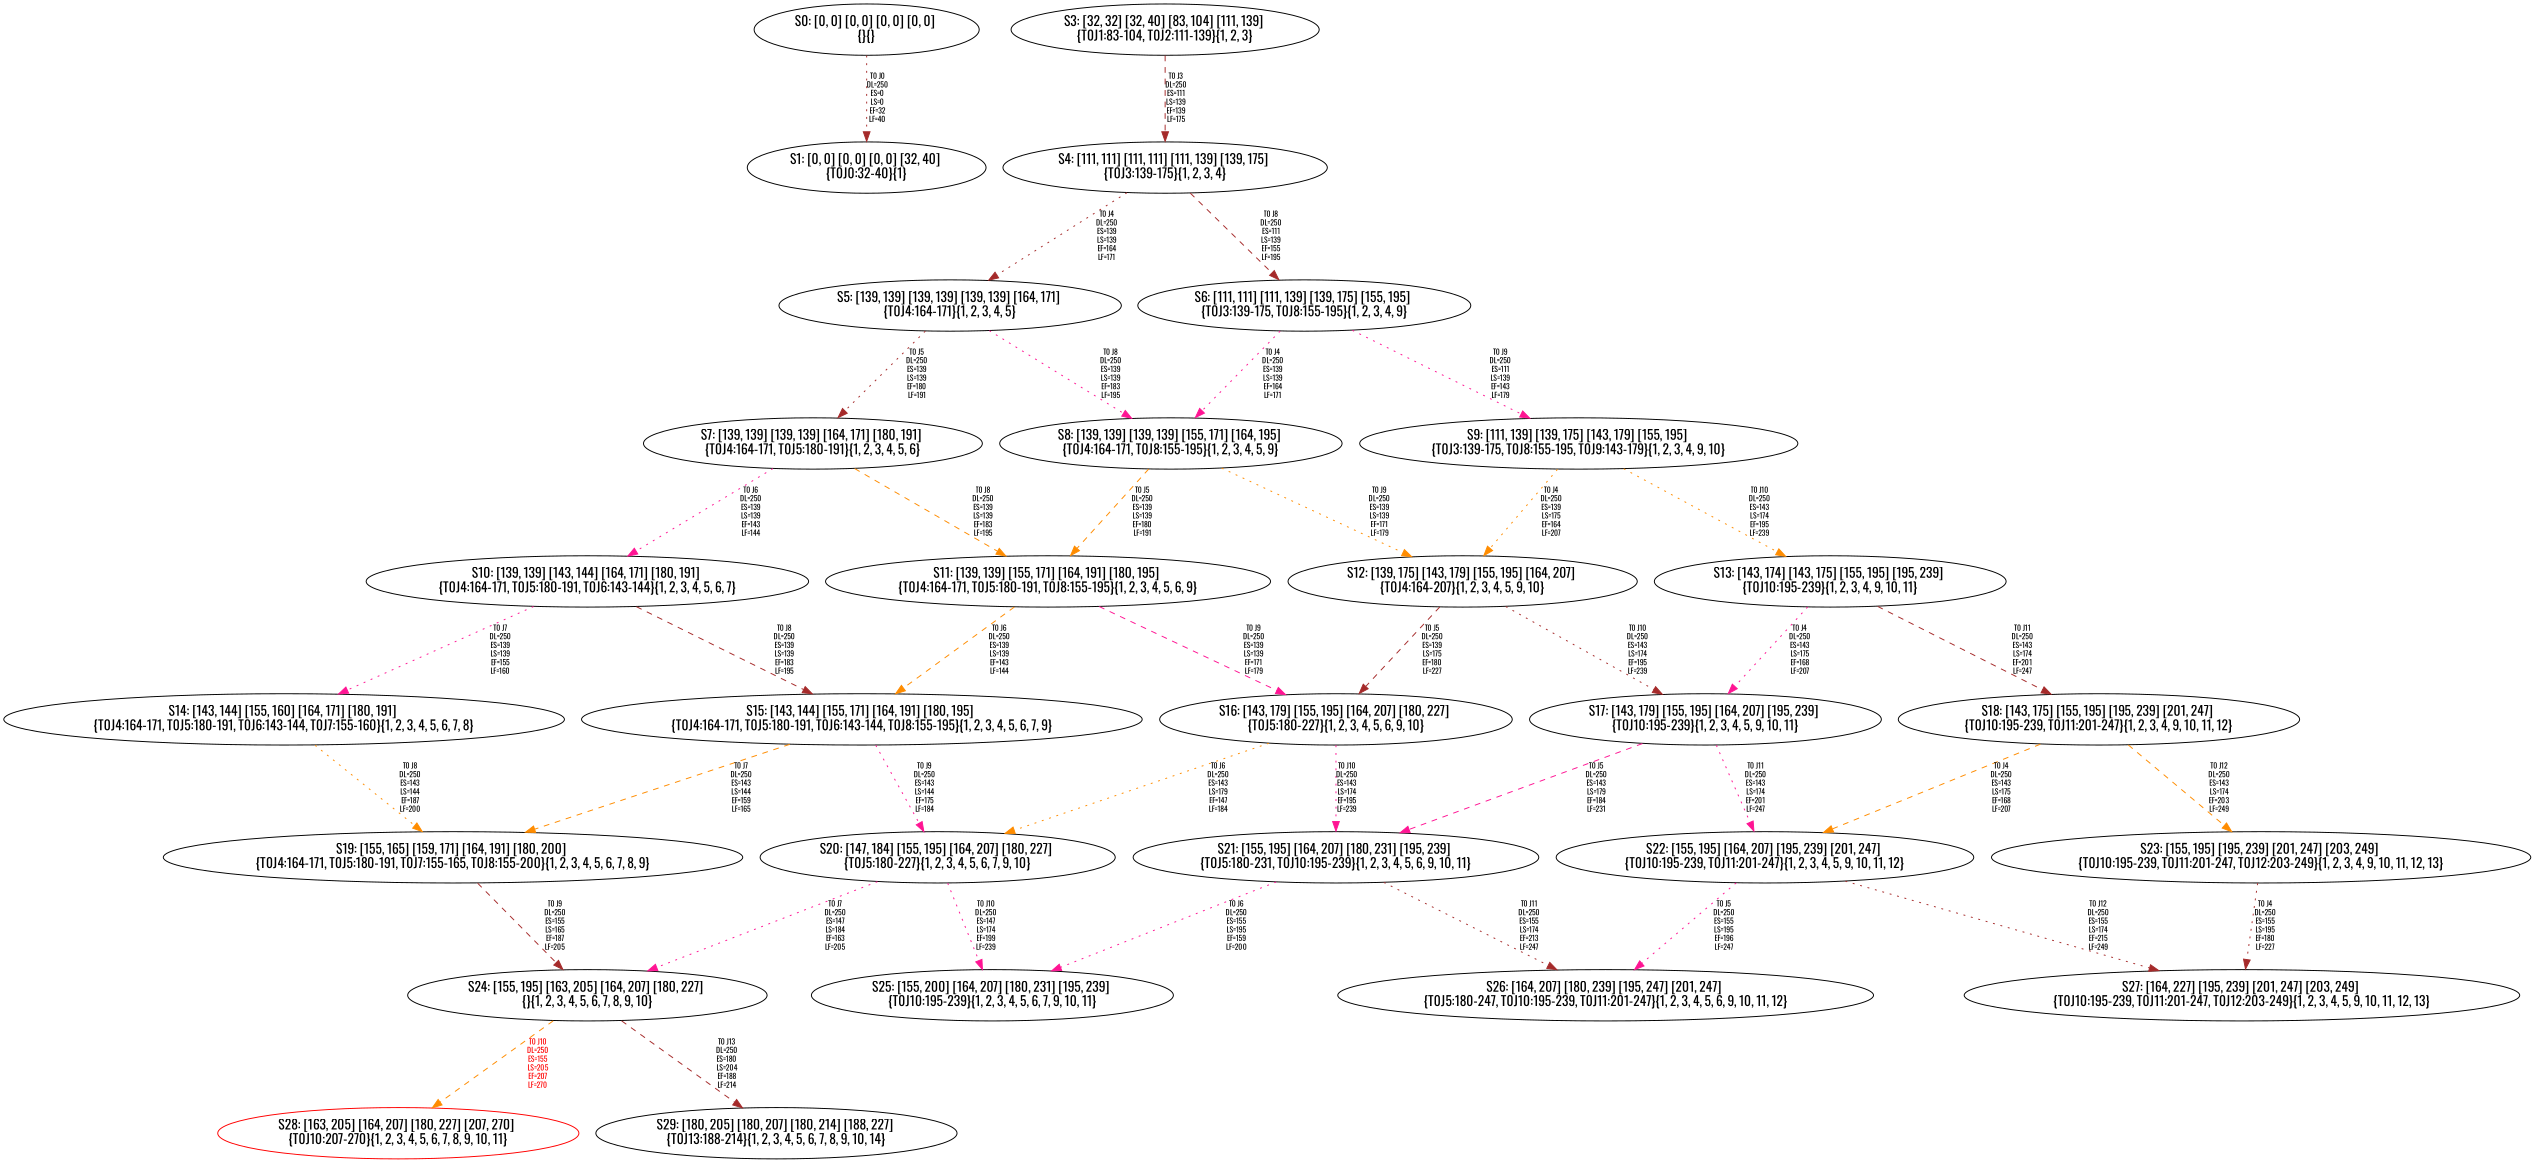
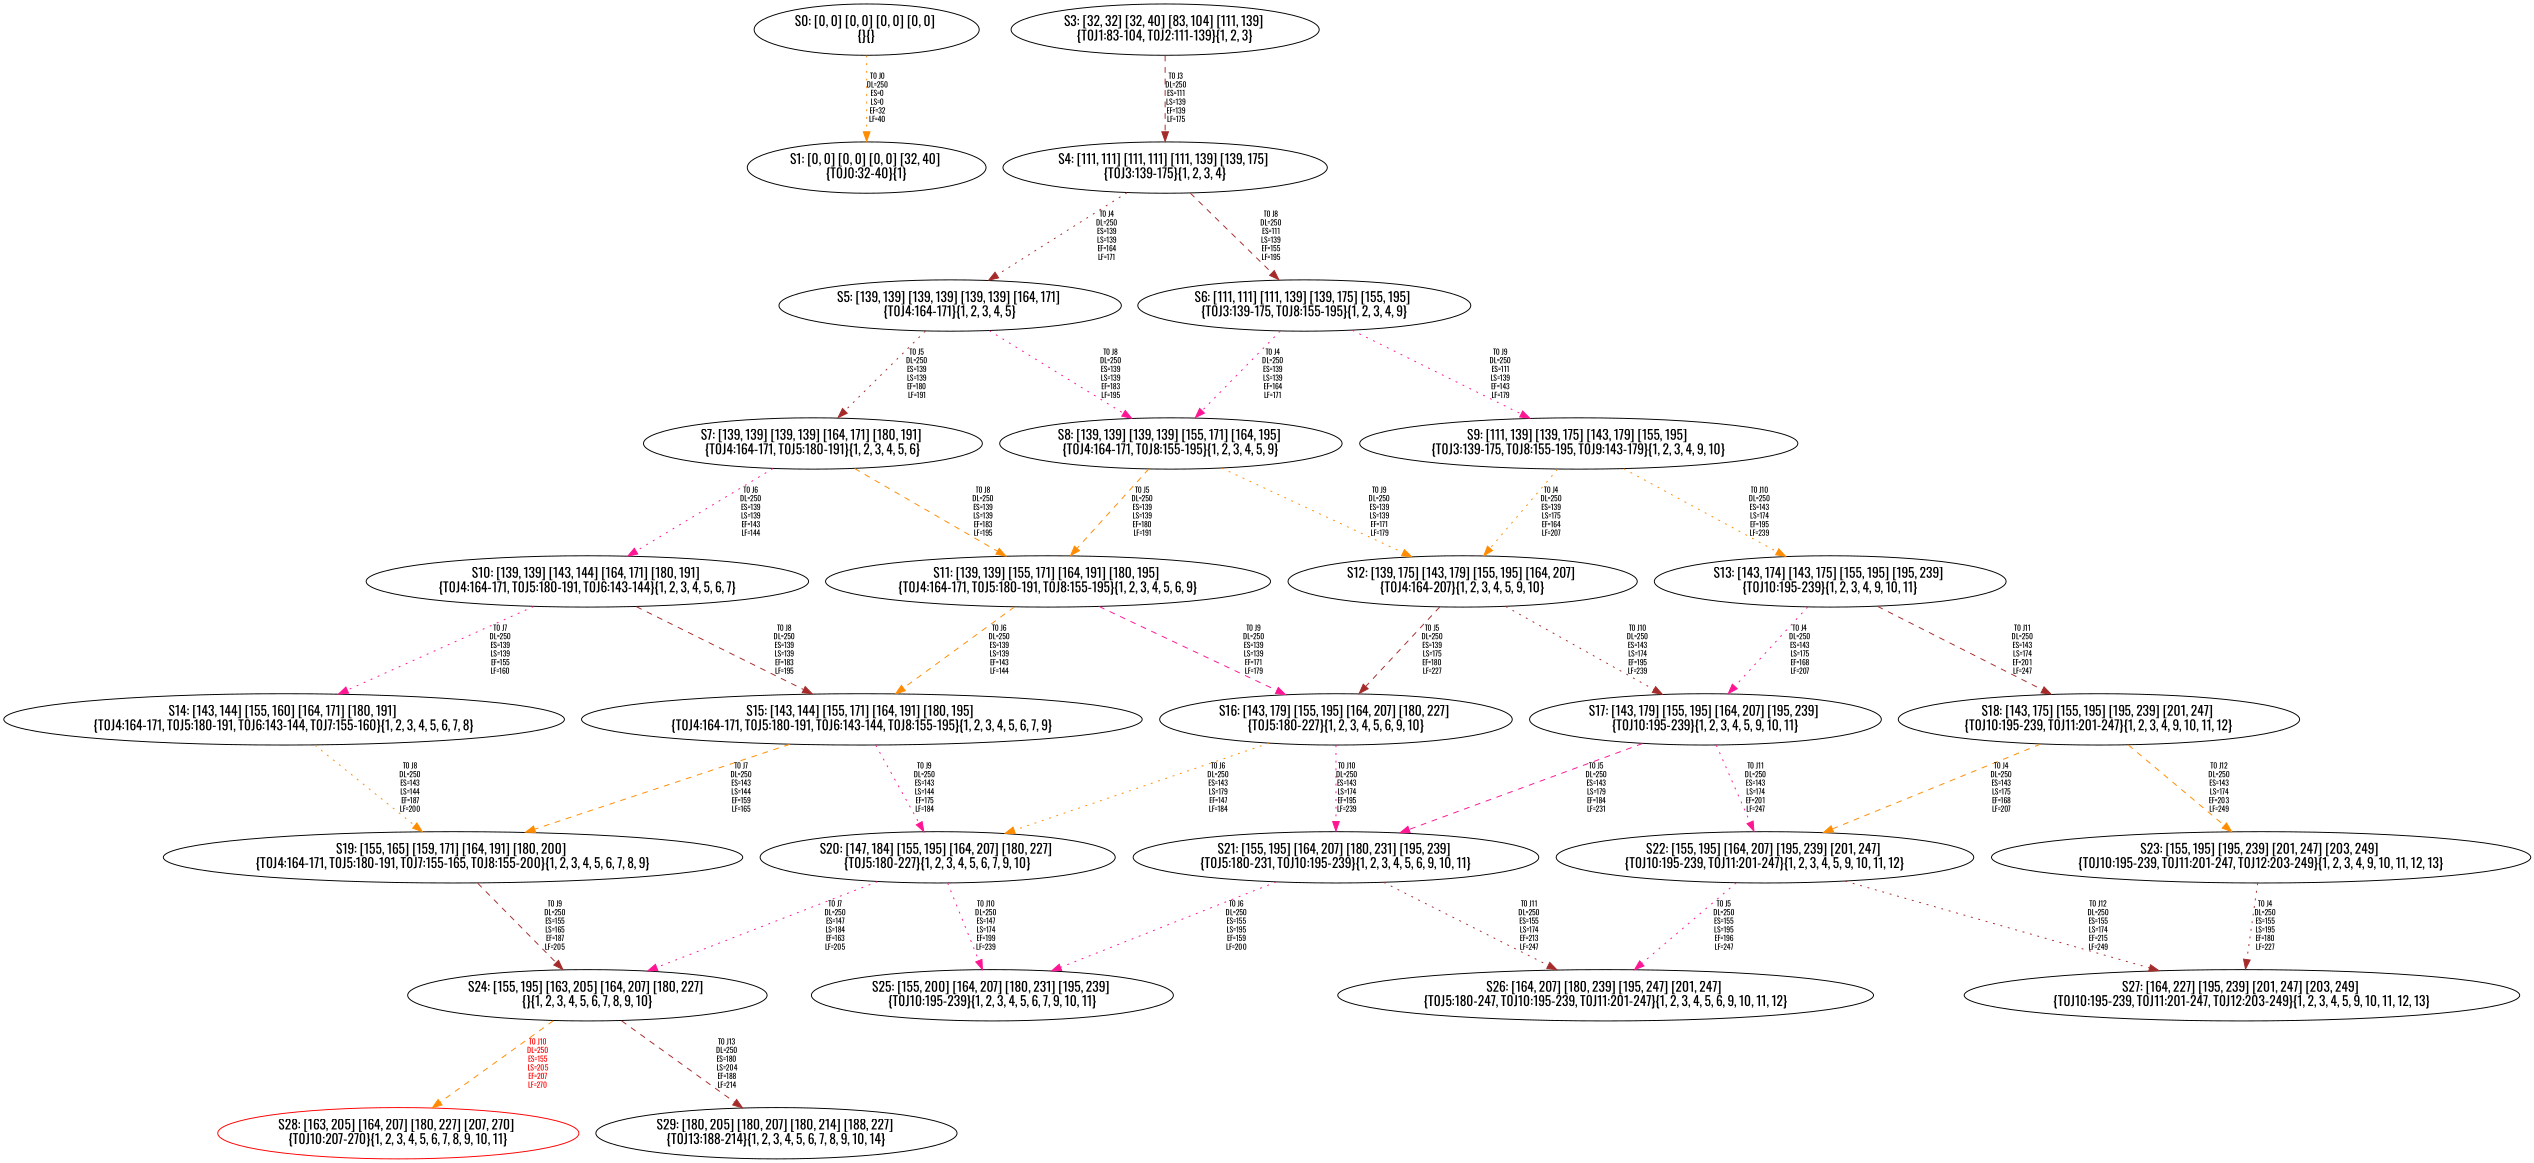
edge "S0: [0, 0] [0, 0] [0, 0] [0, 0] {}{}" -> "S1: [0, 0] [0, 0] [0, 0] [32, 40] {T0J0:32-40}{1}": color brown -> darkorange
